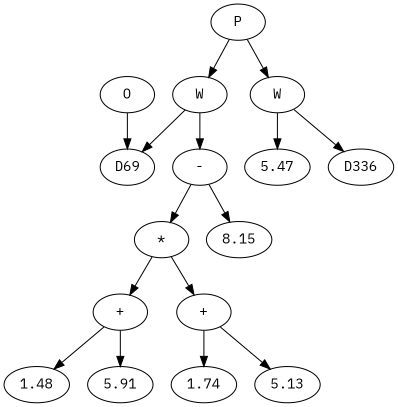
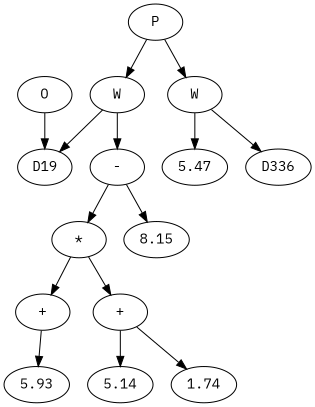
node "D69": label "D69" -> "D19"
node "1.48": removed
node "5.91": label "5.91" -> "5.93"
node "5.13": label "5.13" -> "5.14"
